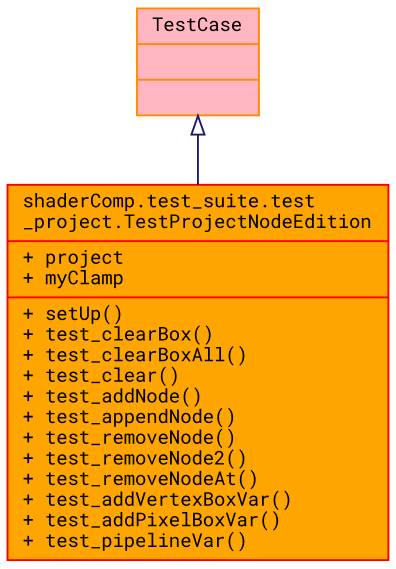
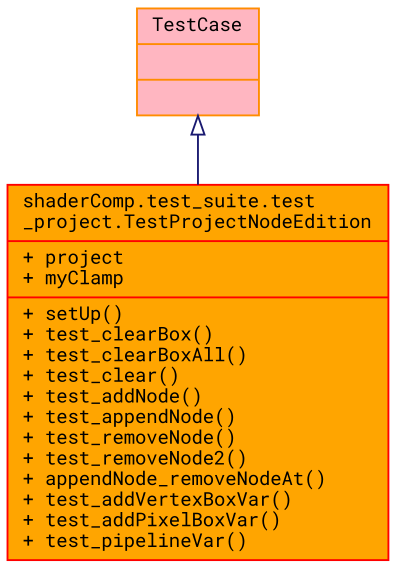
node "shaderComp.test_suite.test": text "+ test_removeNodeAt()" -> "+ appendNode_removeNodeAt()"
